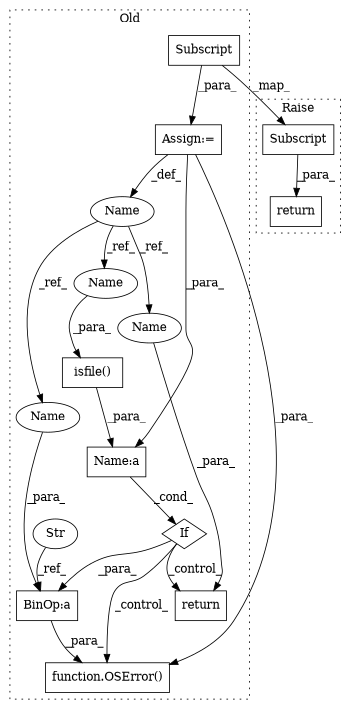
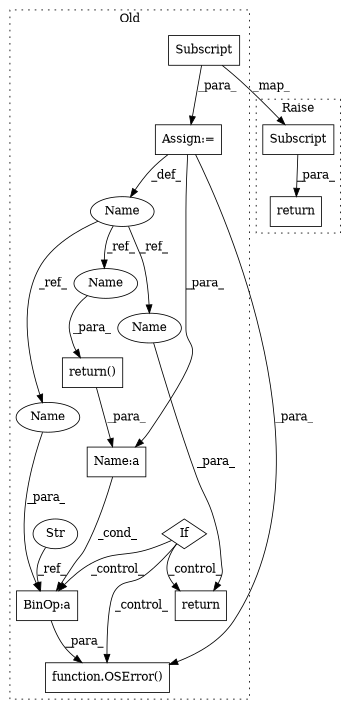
node "isfile()": label "isfile()" -> "return()"
edge "Name:a" -> "If": now "Name:a" -> "BinOp:a"
edge "If" -> "BinOp:a": label "_para_" -> "_control_"
